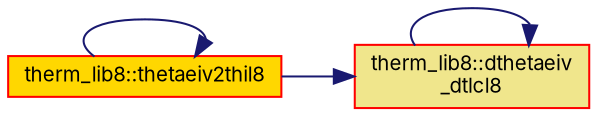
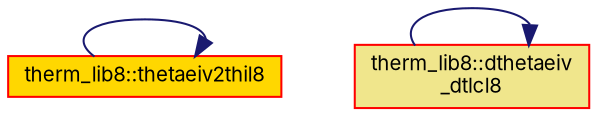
edge "therm_lib8::thetaeiv2thil8" -> "therm_lib8::dthetaeiv _dtlcl8": removed
